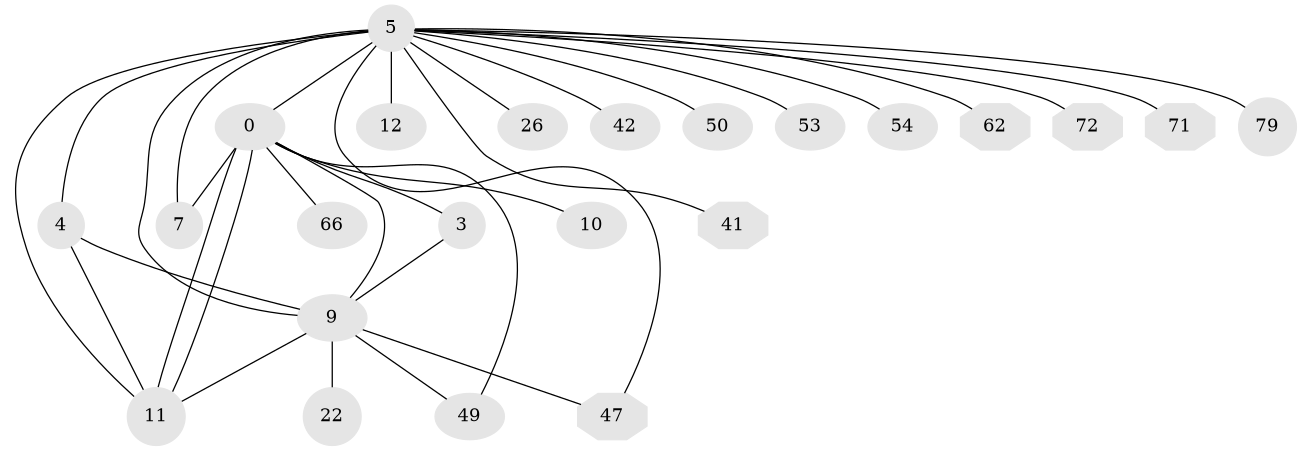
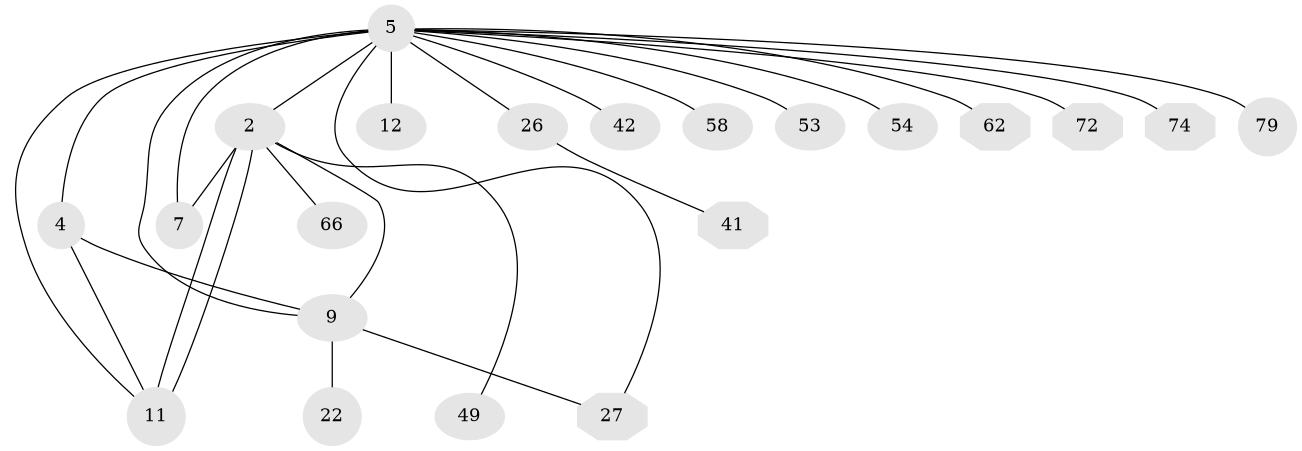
node "0": label "0" -> "2"
node "50": label "50" -> "58"
node "71": label "71" -> "74"
edge "5" -- "41": now "26" -- "41"
node "3": removed
node "10": removed
edge "9" -- "11": removed
edge "9" -- "49": removed
node "47": label "47" -> "27"
